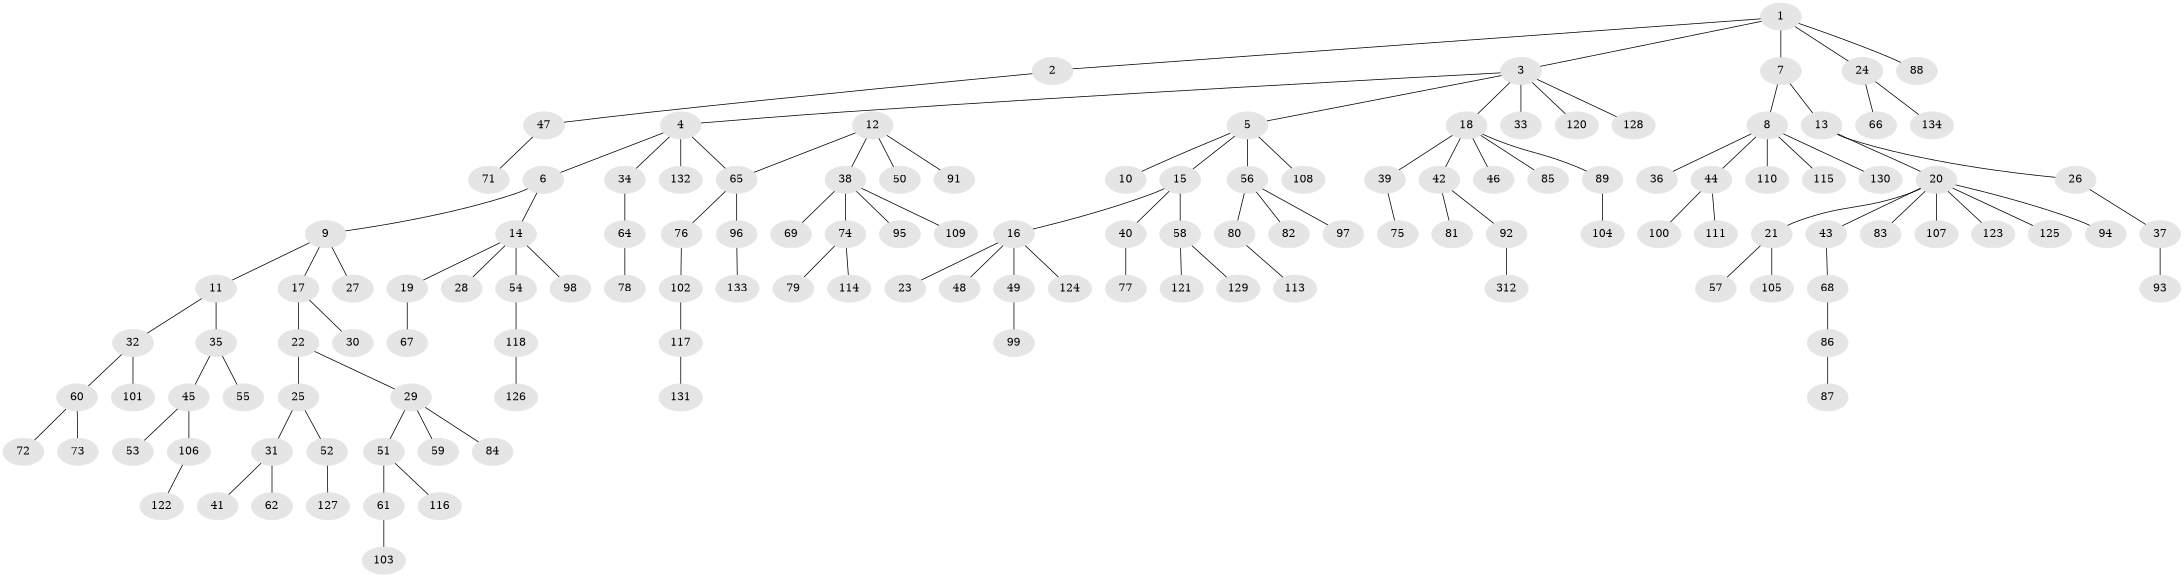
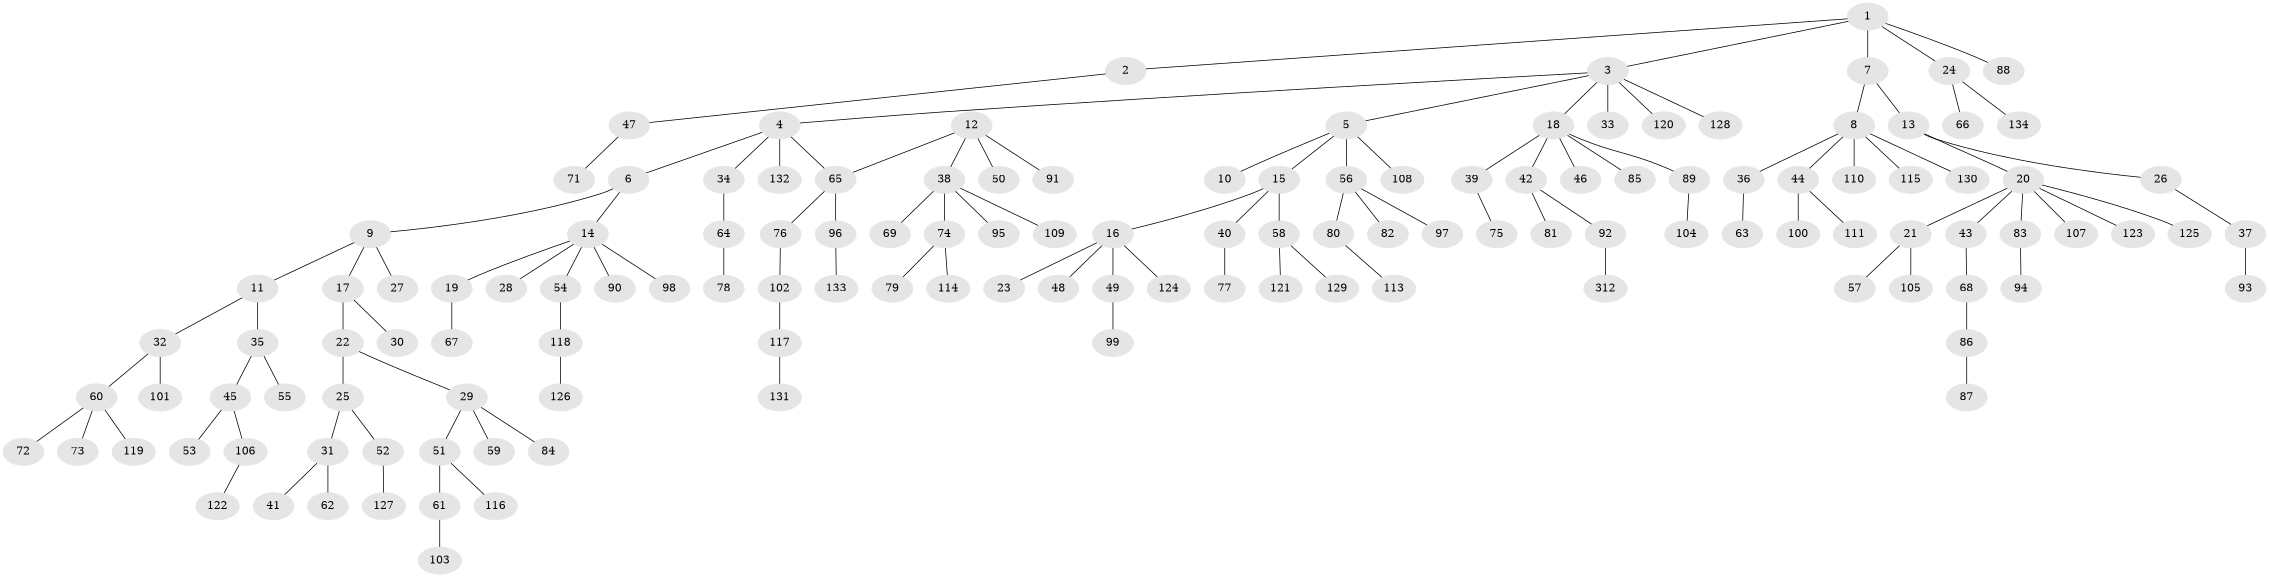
edge "20" -- "94": now "83" -- "94"
node "63": added
node "90": added
node "119": added
